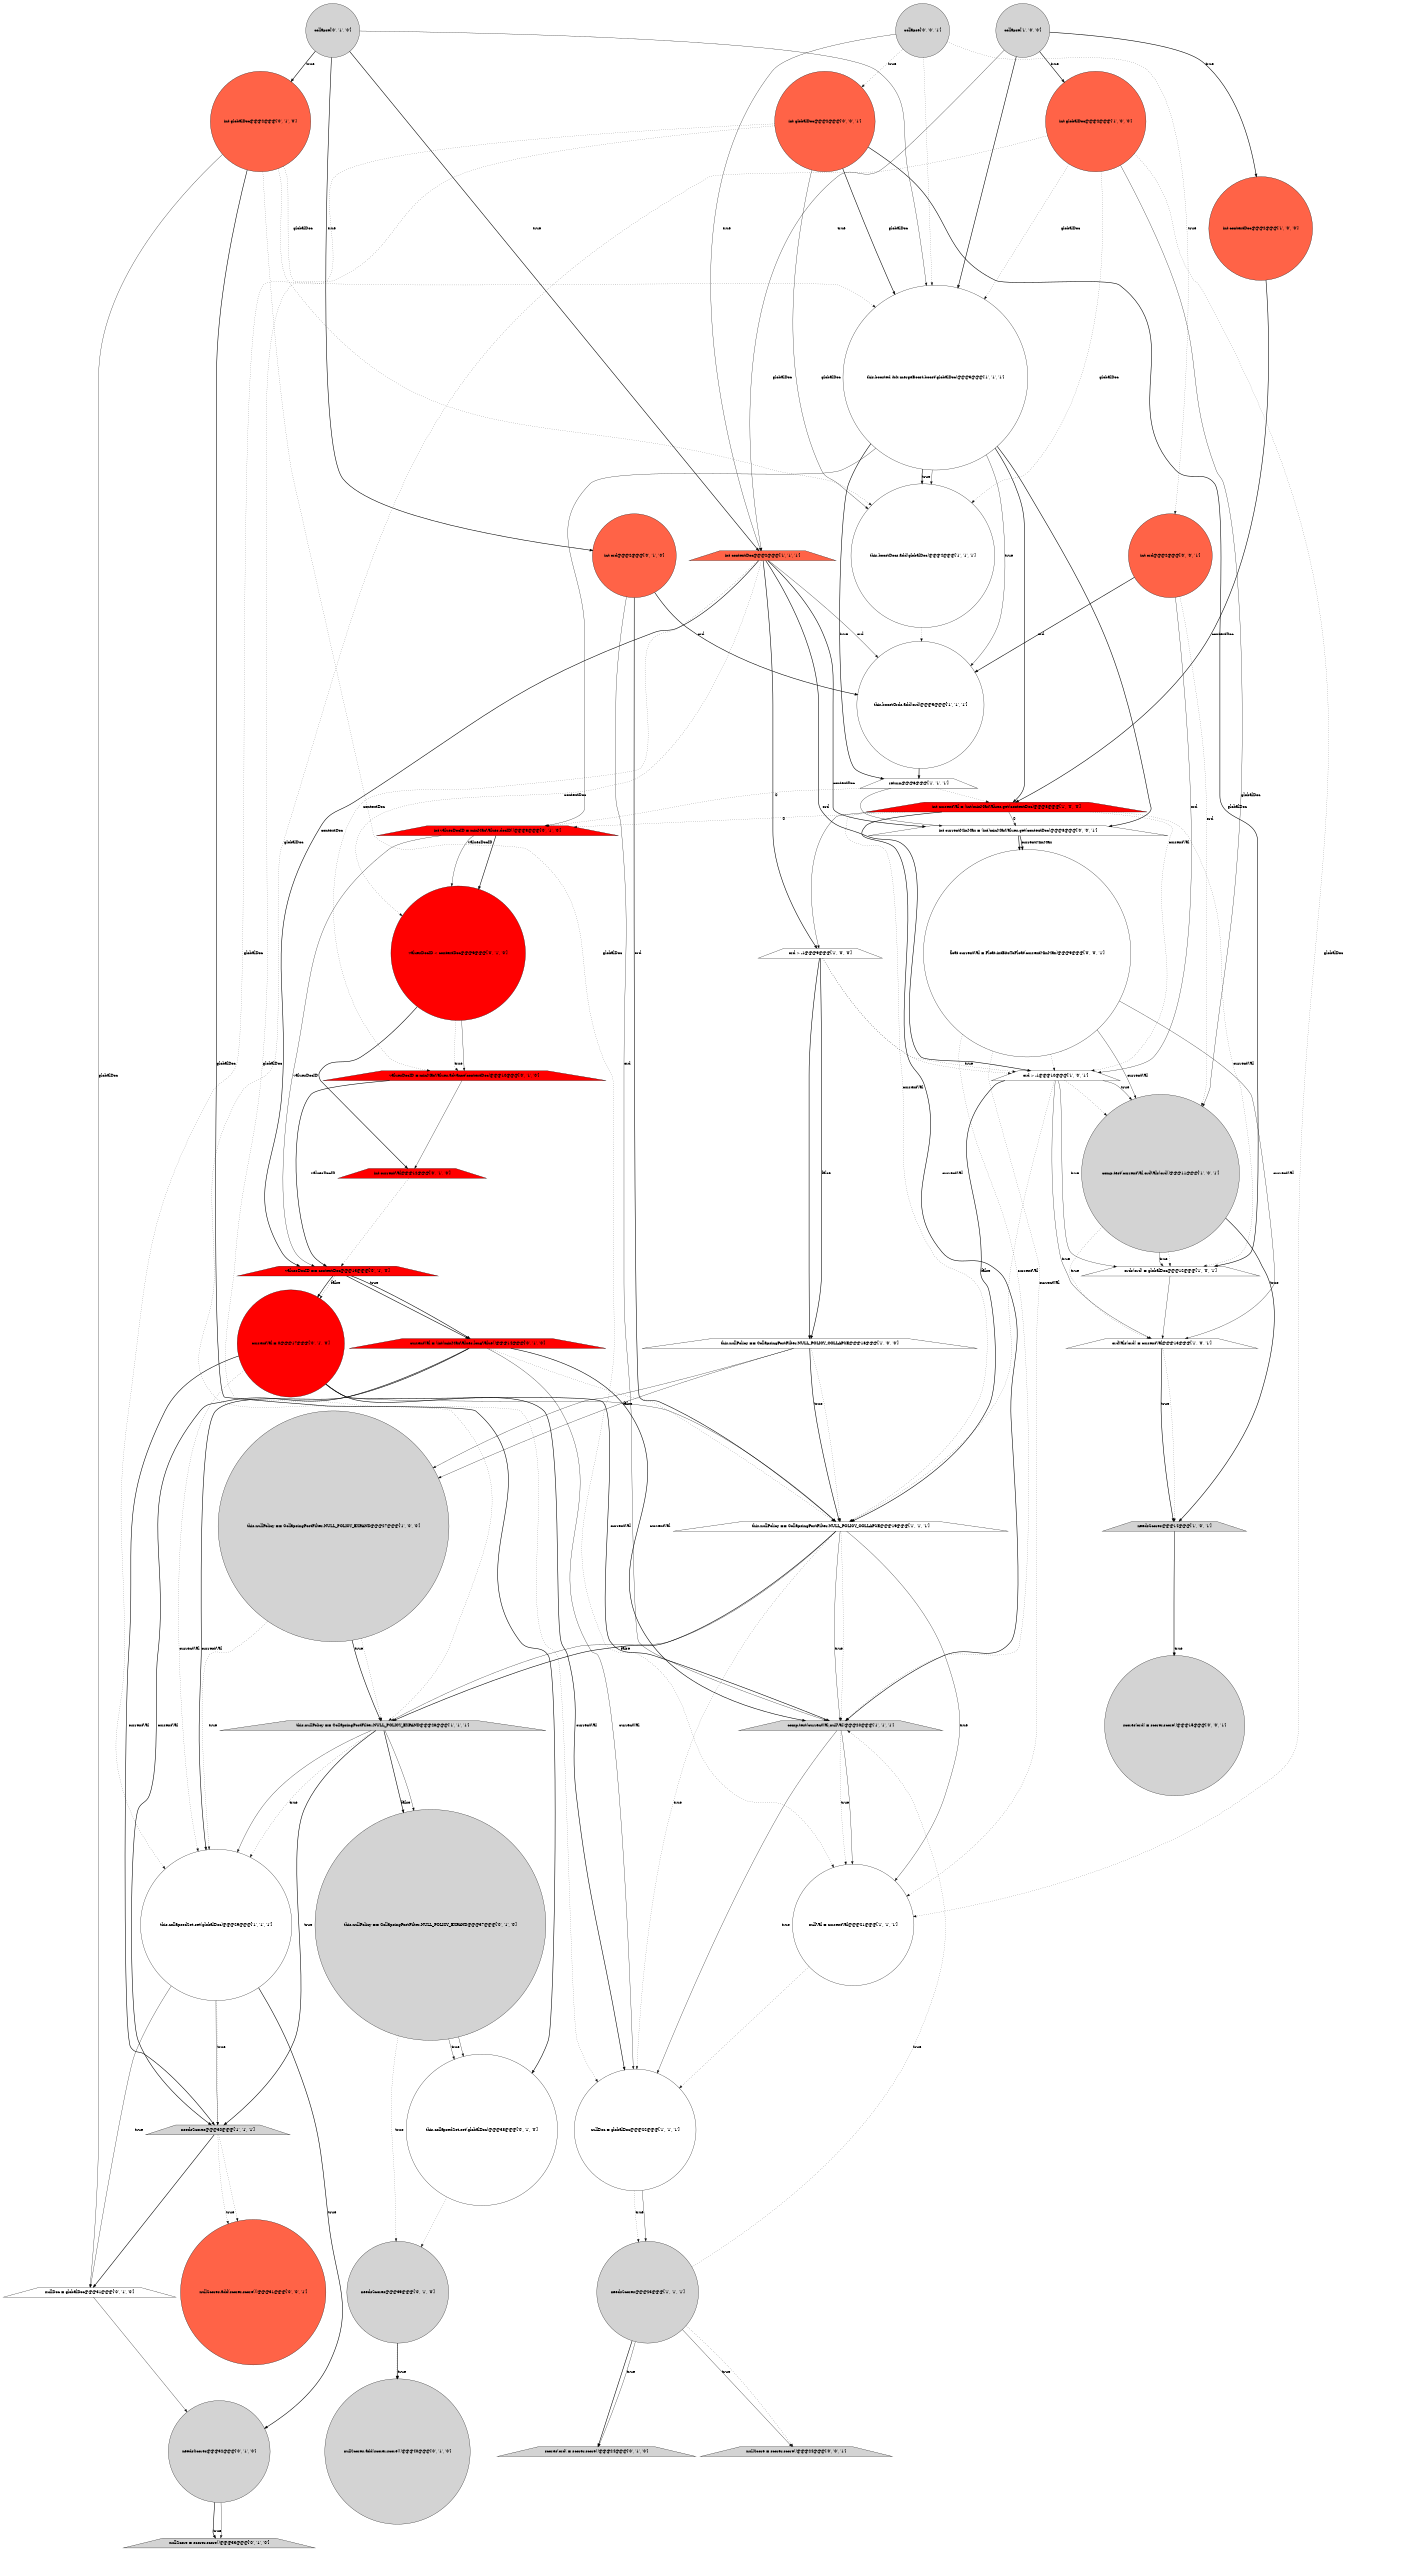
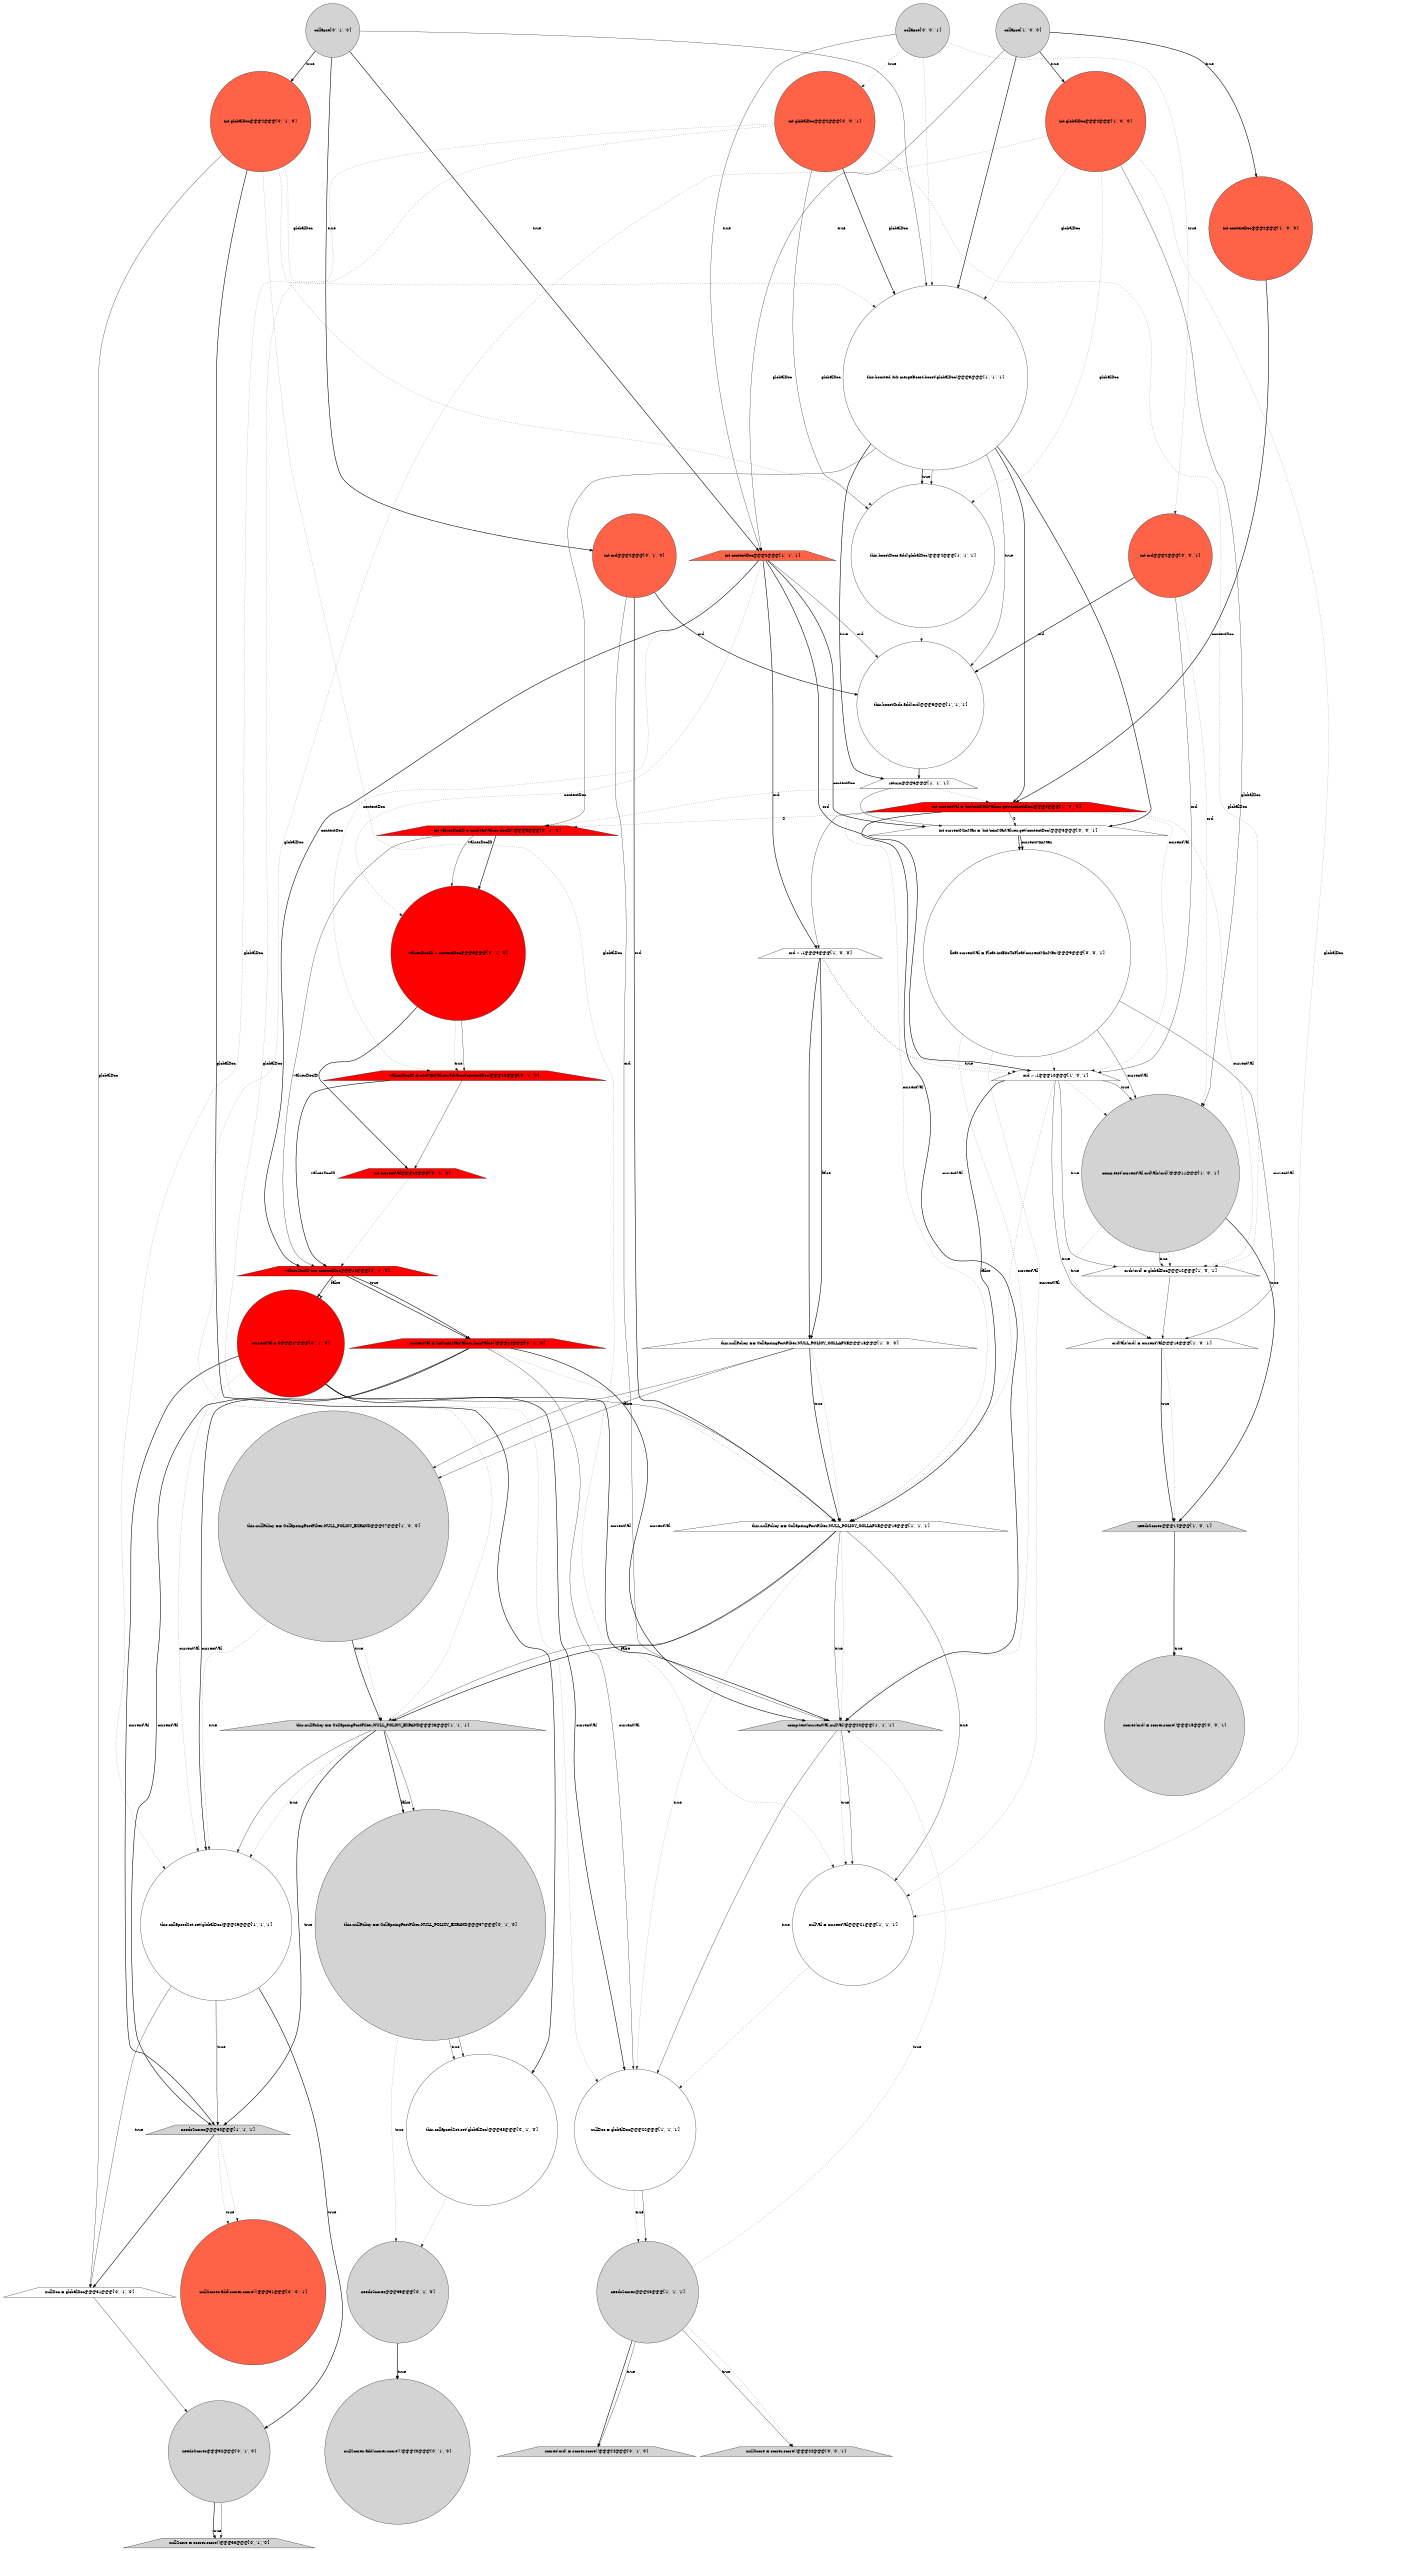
edge "int globalDoc@@@2@@@['0', '0', '1']" -> "ords(ord( = globalDoc@@@12@@@['1', '0', '1']": style bold -> dotted
edge "int contextDoc@@@2@@@['1', '1', '1']" -> "ord > -1@@@9@@@['1', '0', '0']": label "0" -> "ord"
